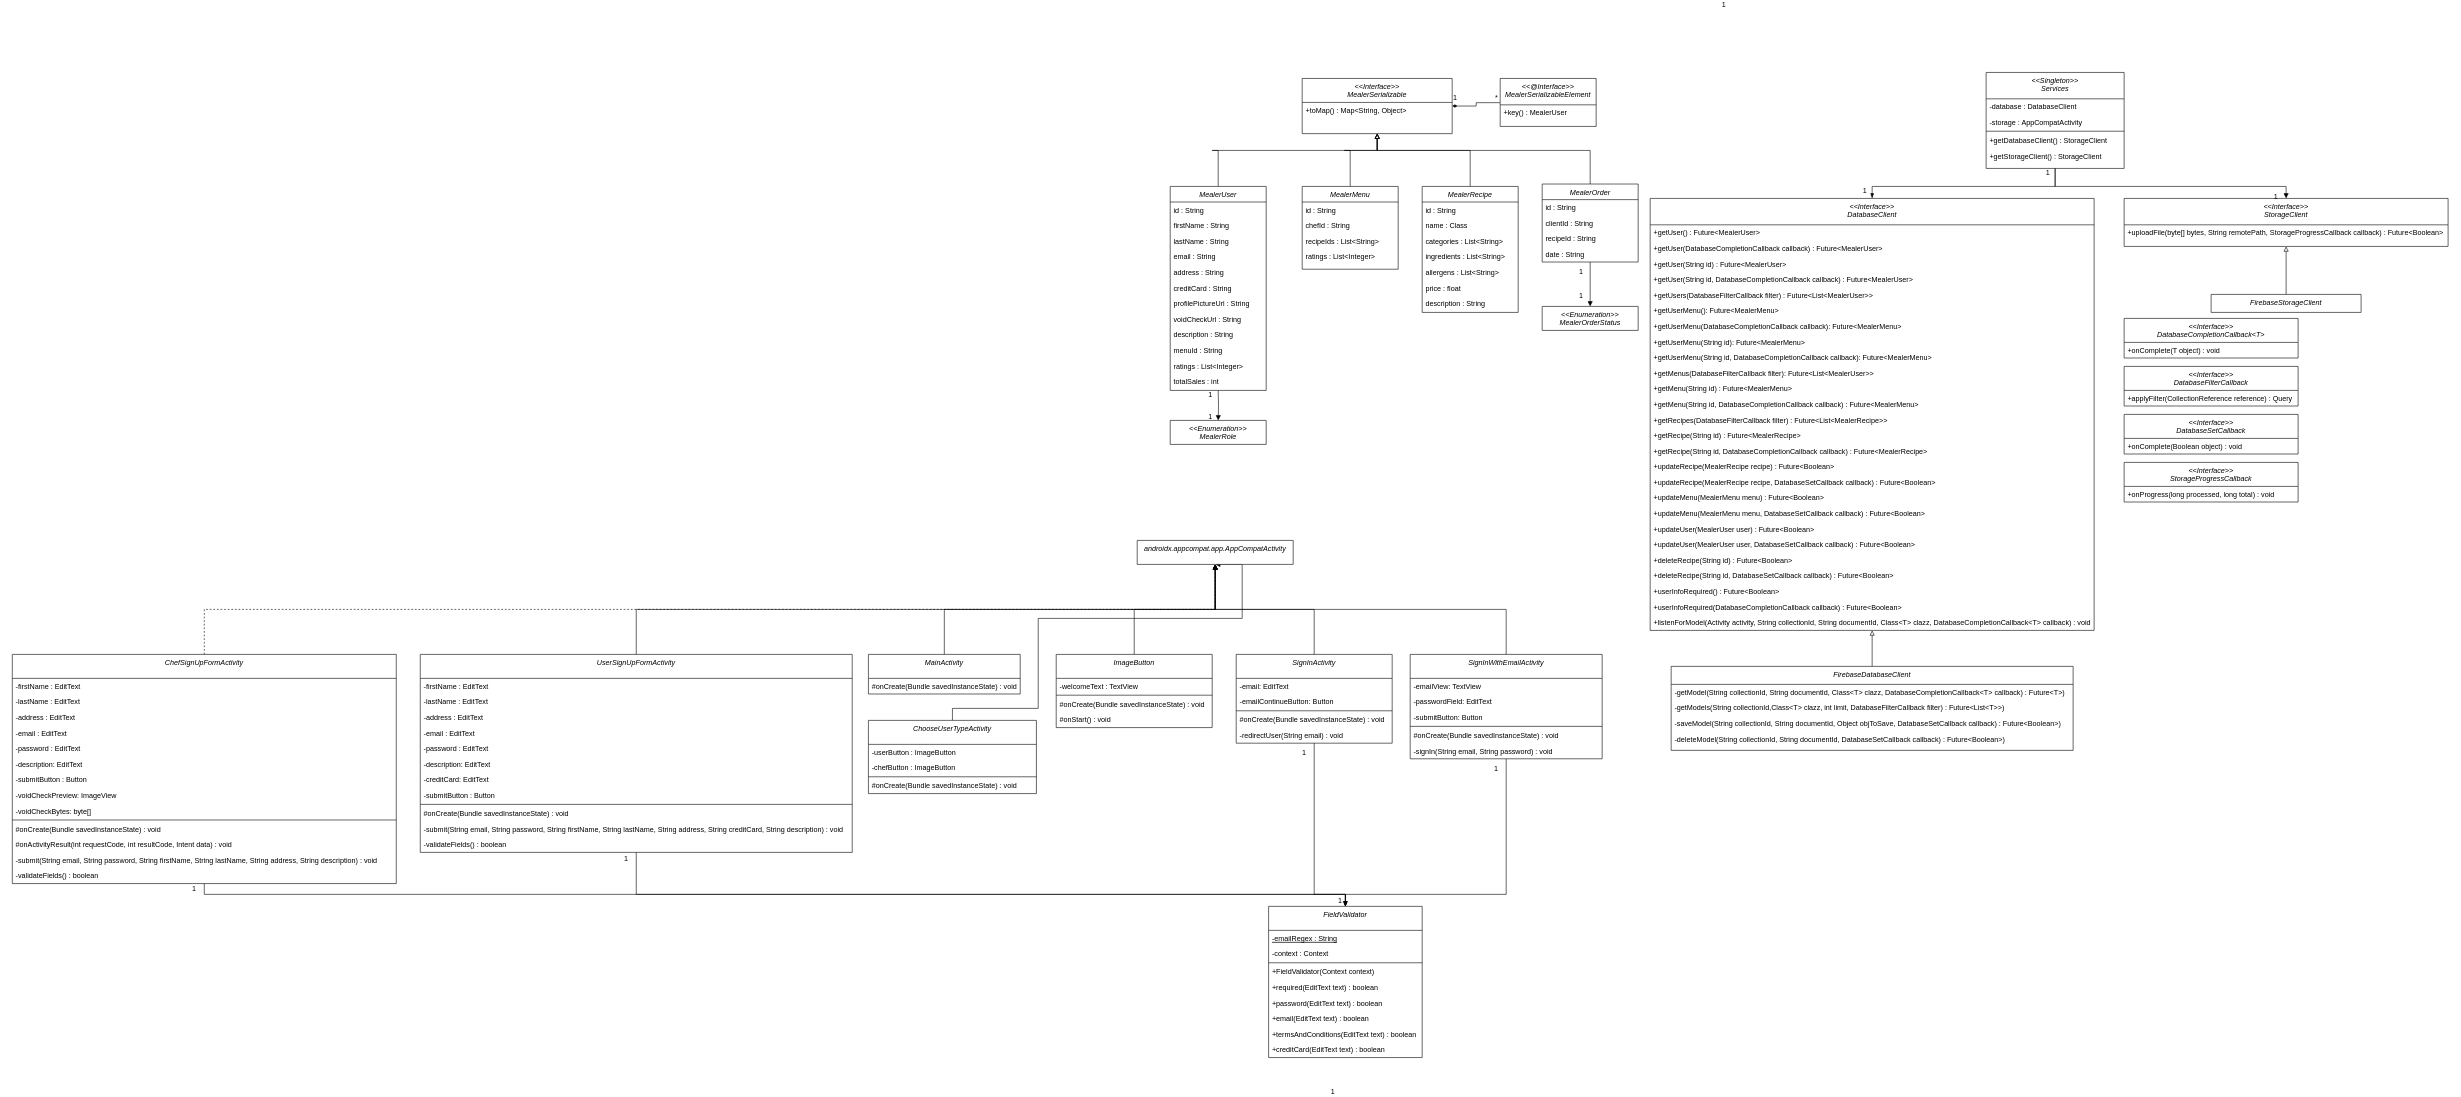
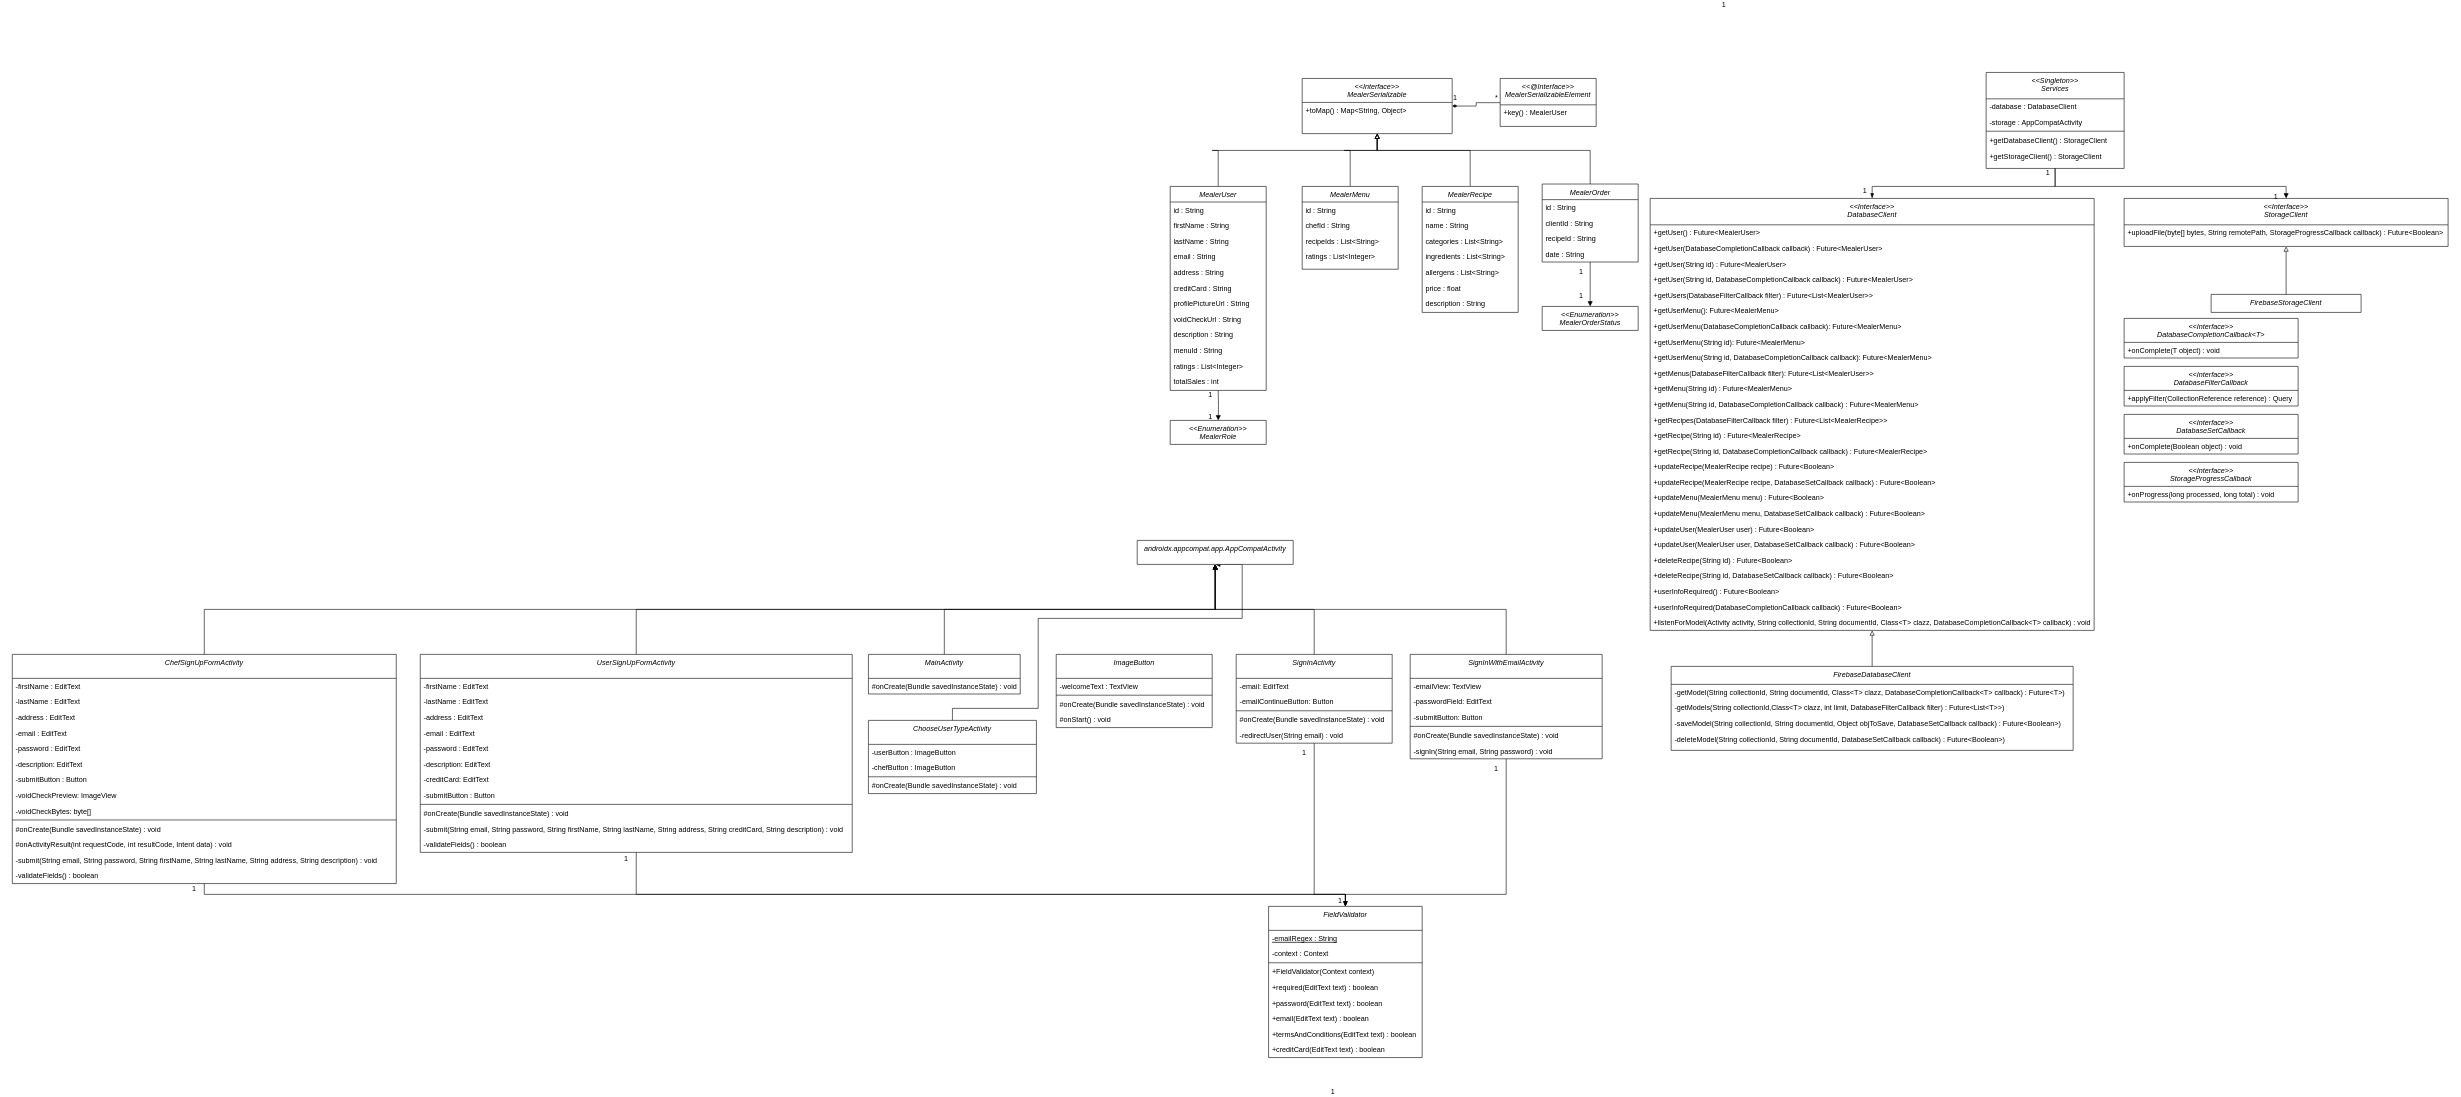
node "name : Class": label "name : Class" -> "name : String"
edge "ChefSignUpFormActivity" -> "androidx.appcompat.app.AppCompatActivity": style dashed -> solid
edge "ImageButton" -> "androidx.appcompat.app.AppCompatActivity": removed
